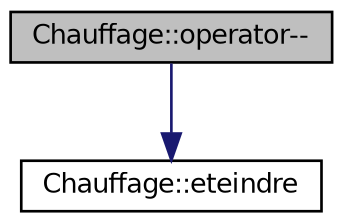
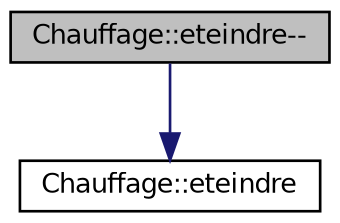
node "Chauffage::operator--": label "Chauffage::operator--" -> "Chauffage::eteindre--"
